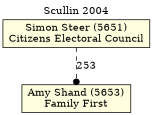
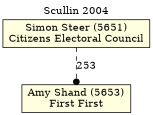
node "Amy Shand (5653) Family First": label "Amy Shand (5653) Family First" -> "Amy Shand (5653) First First"
